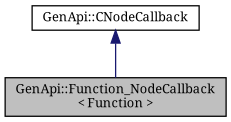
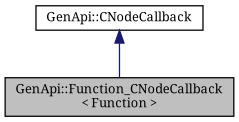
node "GenApi::Function_NodeCallback < Function >": label "GenApi::Function_NodeCallback < Function >" -> "GenApi::Function_CNodeCallback < Function >"
